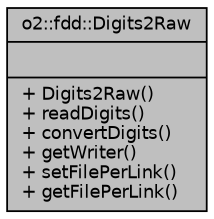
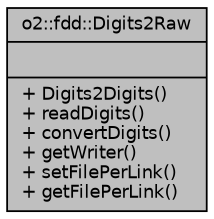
node "o2::fdd::Digits2Raw": text "+ Digits2Raw()" -> "+ Digits2Digits()"
